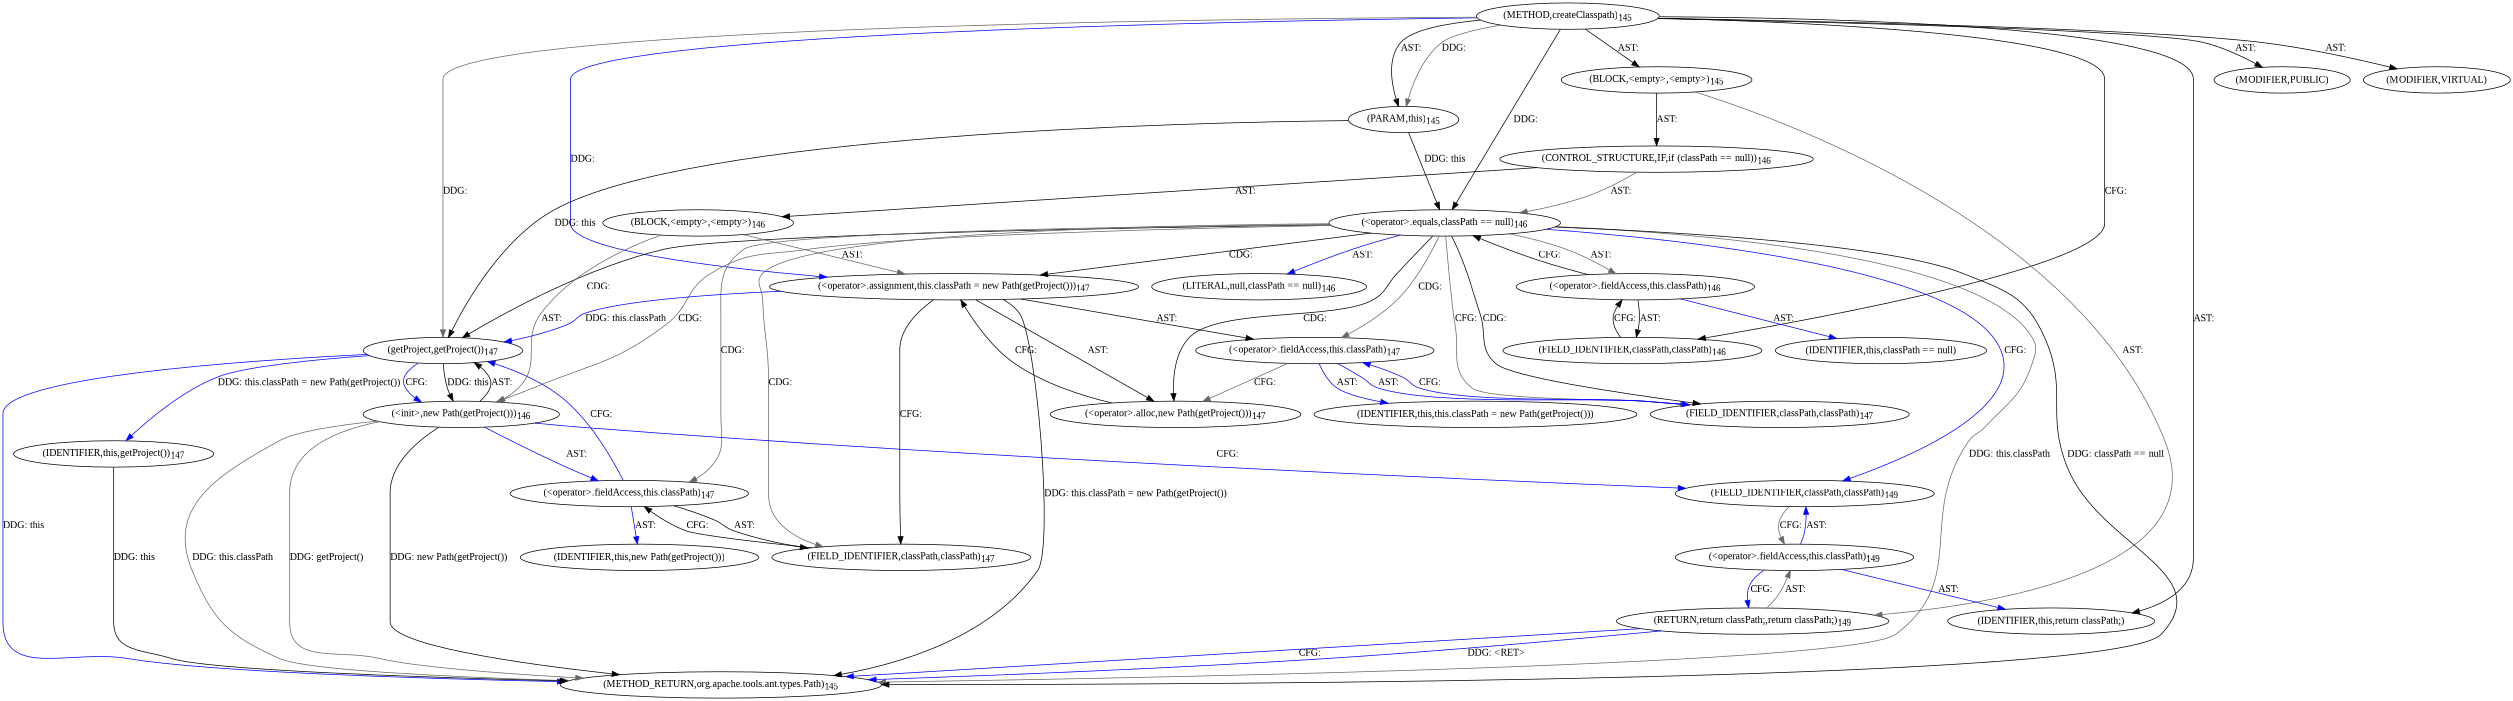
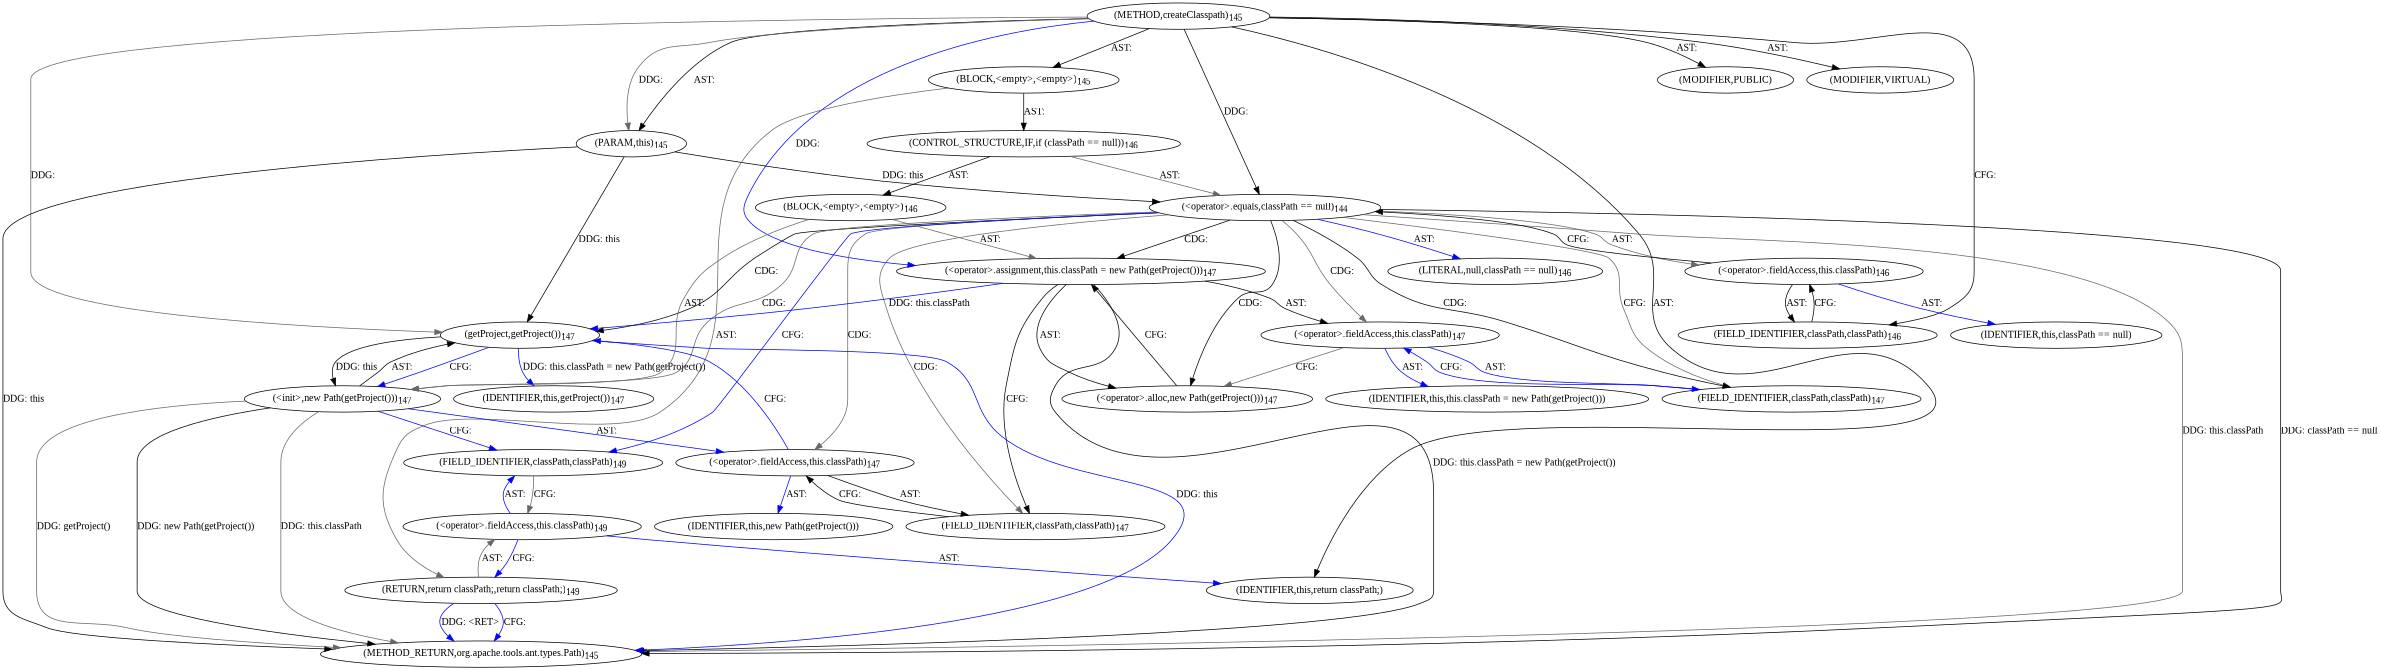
node "(<operator>.equals,classPath == null)": text "146" -> "144"
node "(<init>,new Path(getProject()))": text "146" -> "147"
edge "(IDENTIFIER,this,getProject())" -> "(METHOD_RETURN,org.apache.tools.ant.types.Path)": now "(PARAM,this)" -> "(METHOD_RETURN,org.apache.tools.ant.types.Path)"
